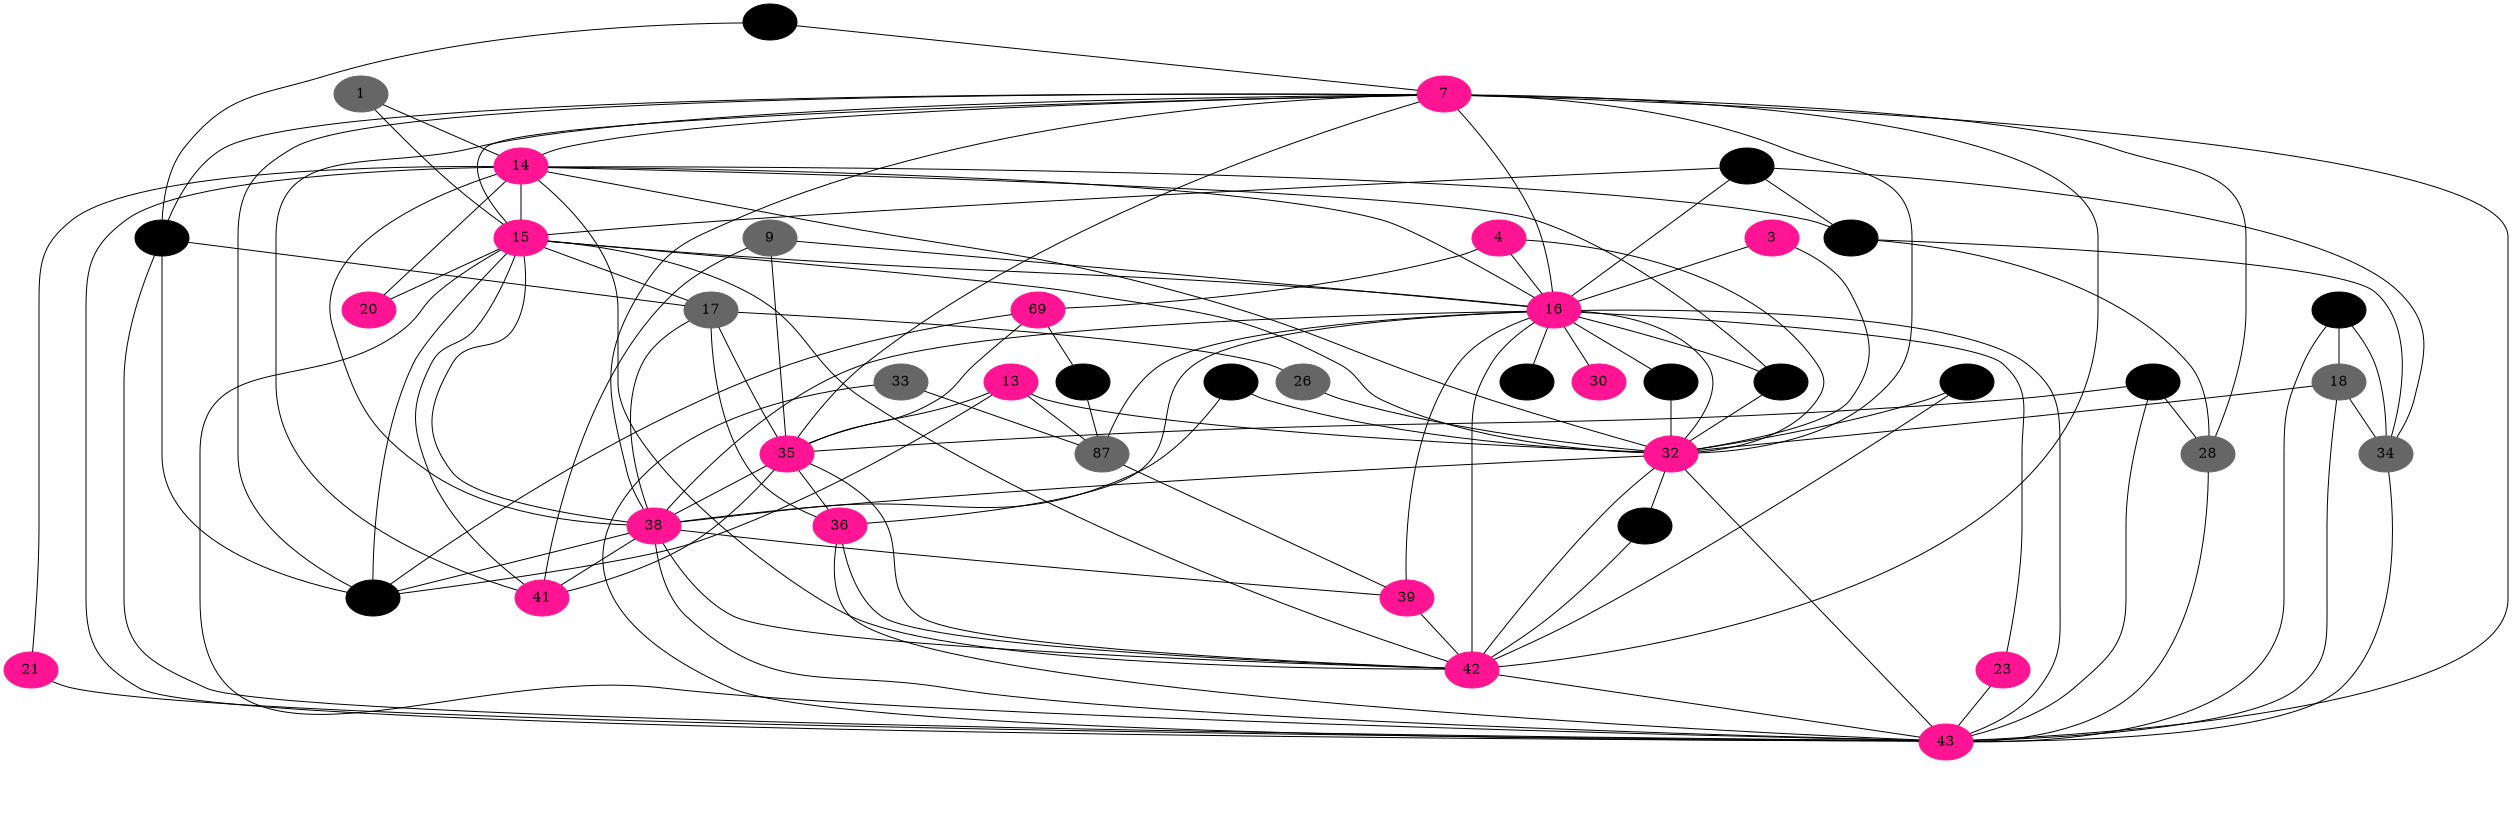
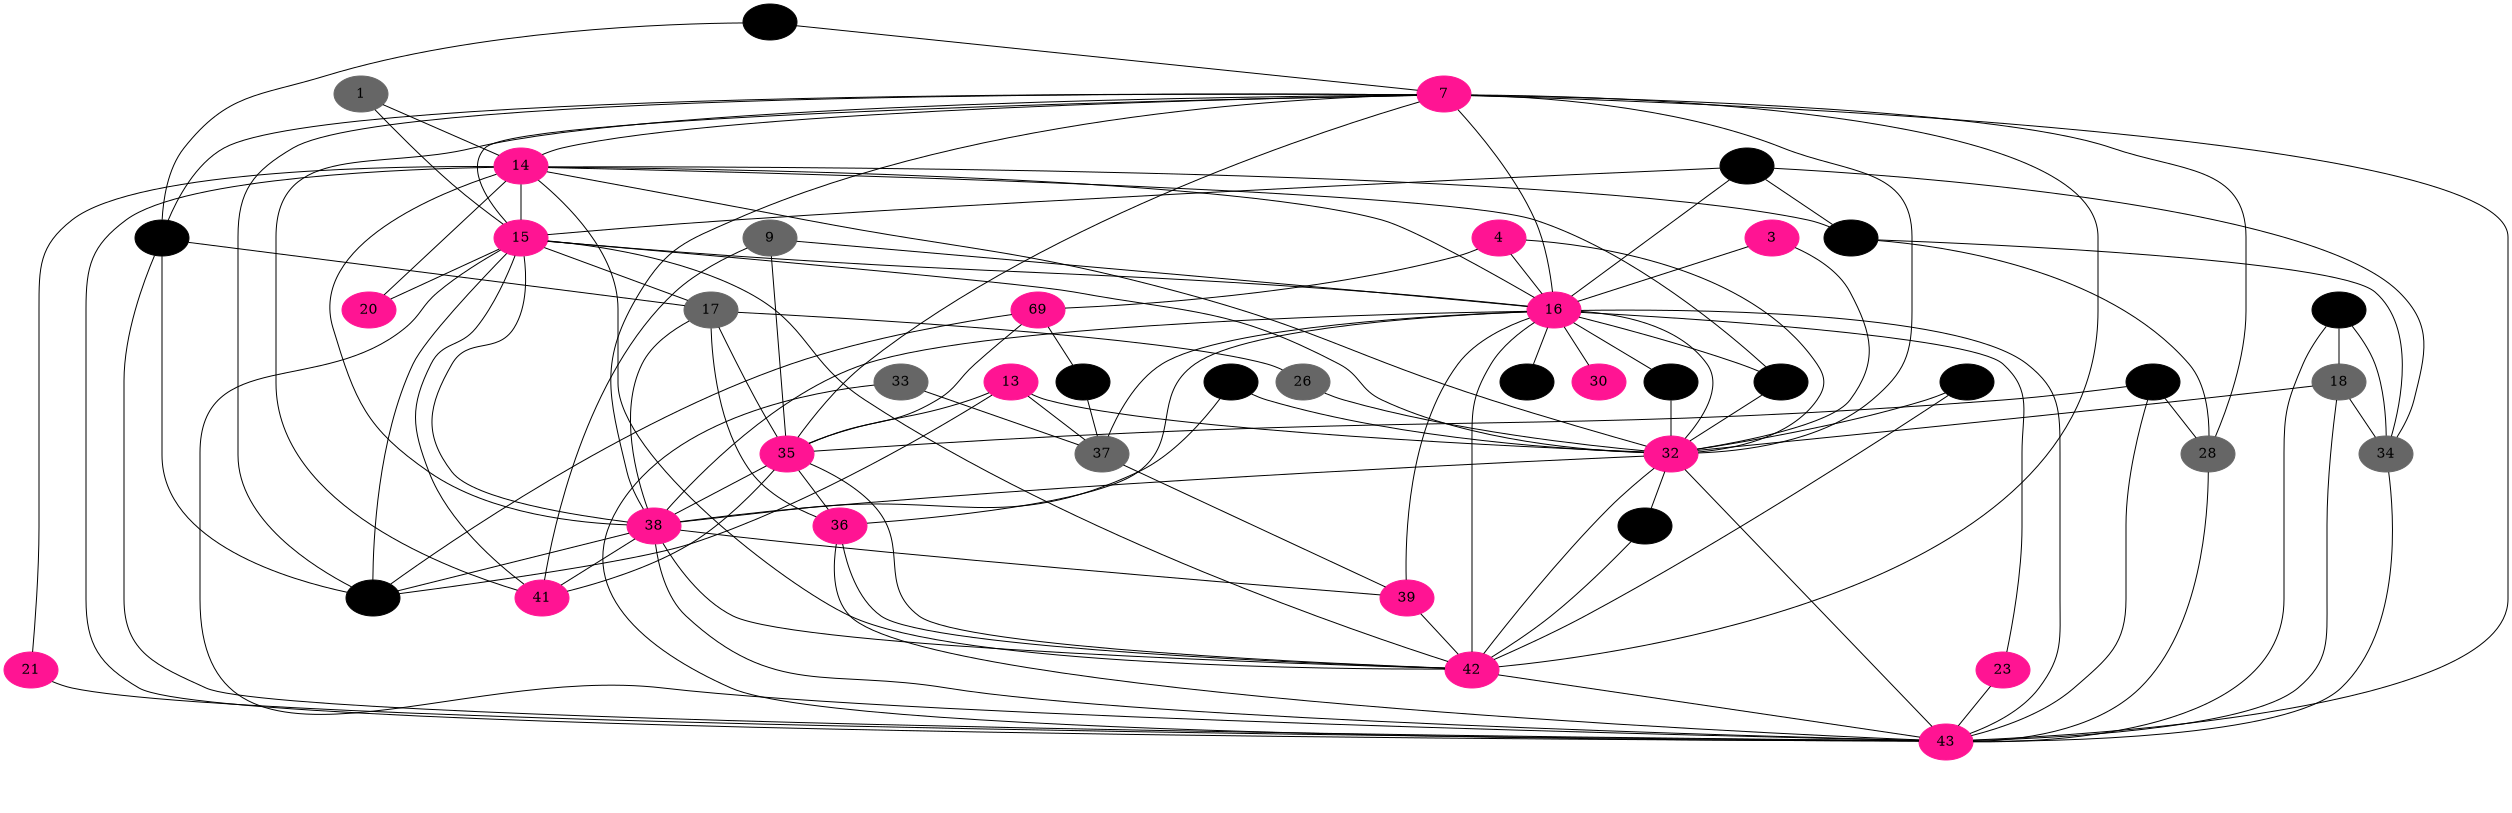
node "87": label "87" -> "37"
